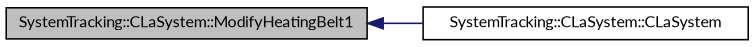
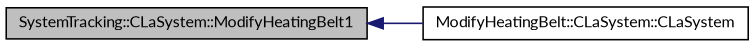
node "SystemTracking::CLaSystem::CLaSystem": label "SystemTracking::CLaSystem::CLaSystem" -> "ModifyHeatingBelt::CLaSystem::CLaSystem"
